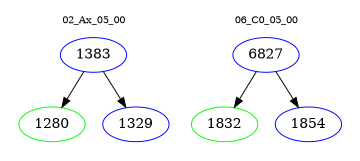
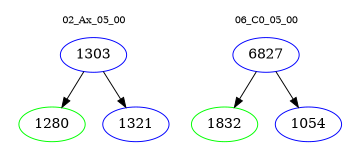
node "1383": label "1383" -> "1303"
node "1329": label "1329" -> "1321"
node "1854": label "1854" -> "1054"
